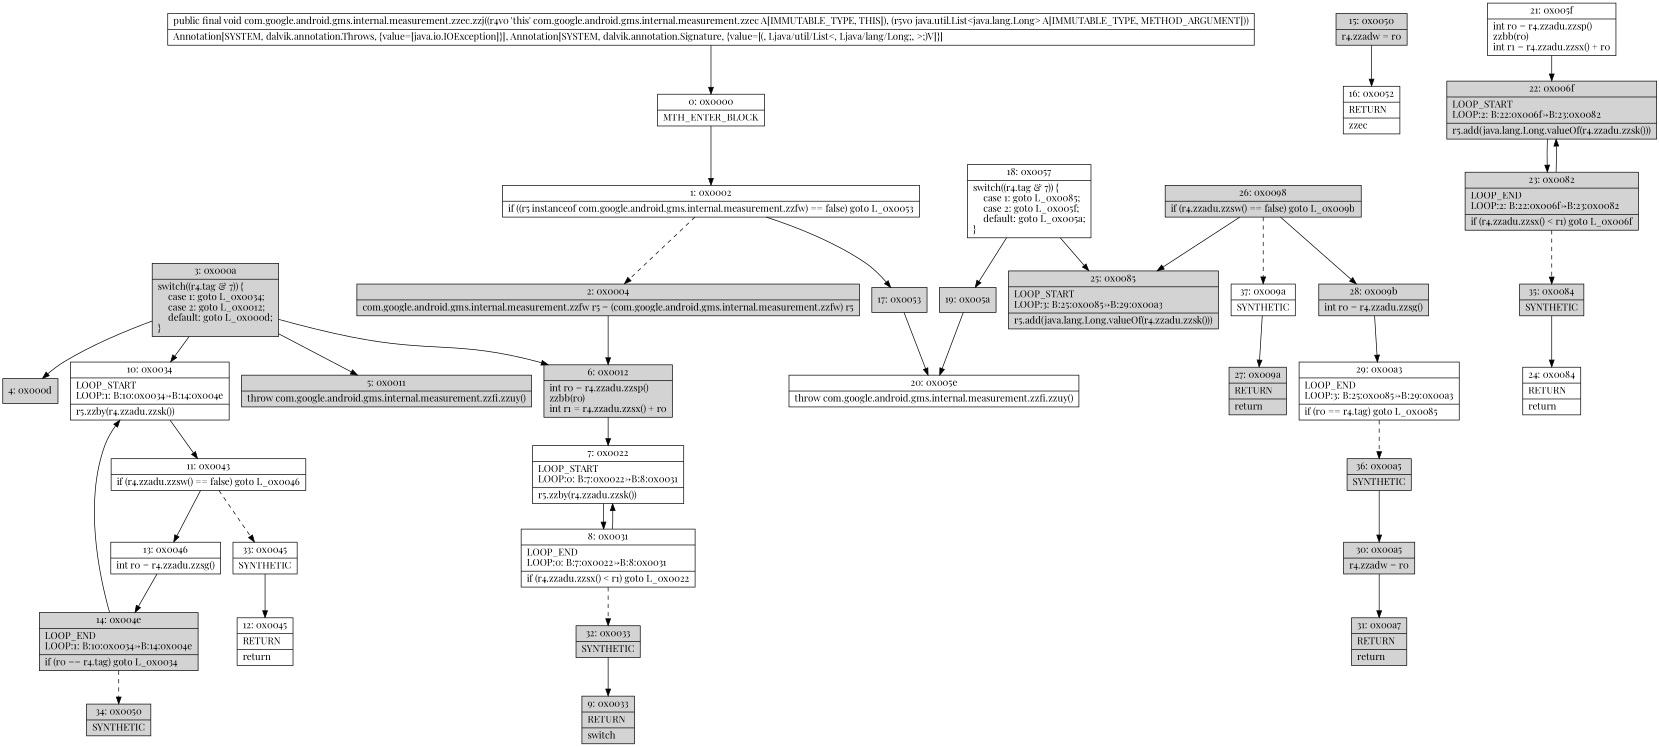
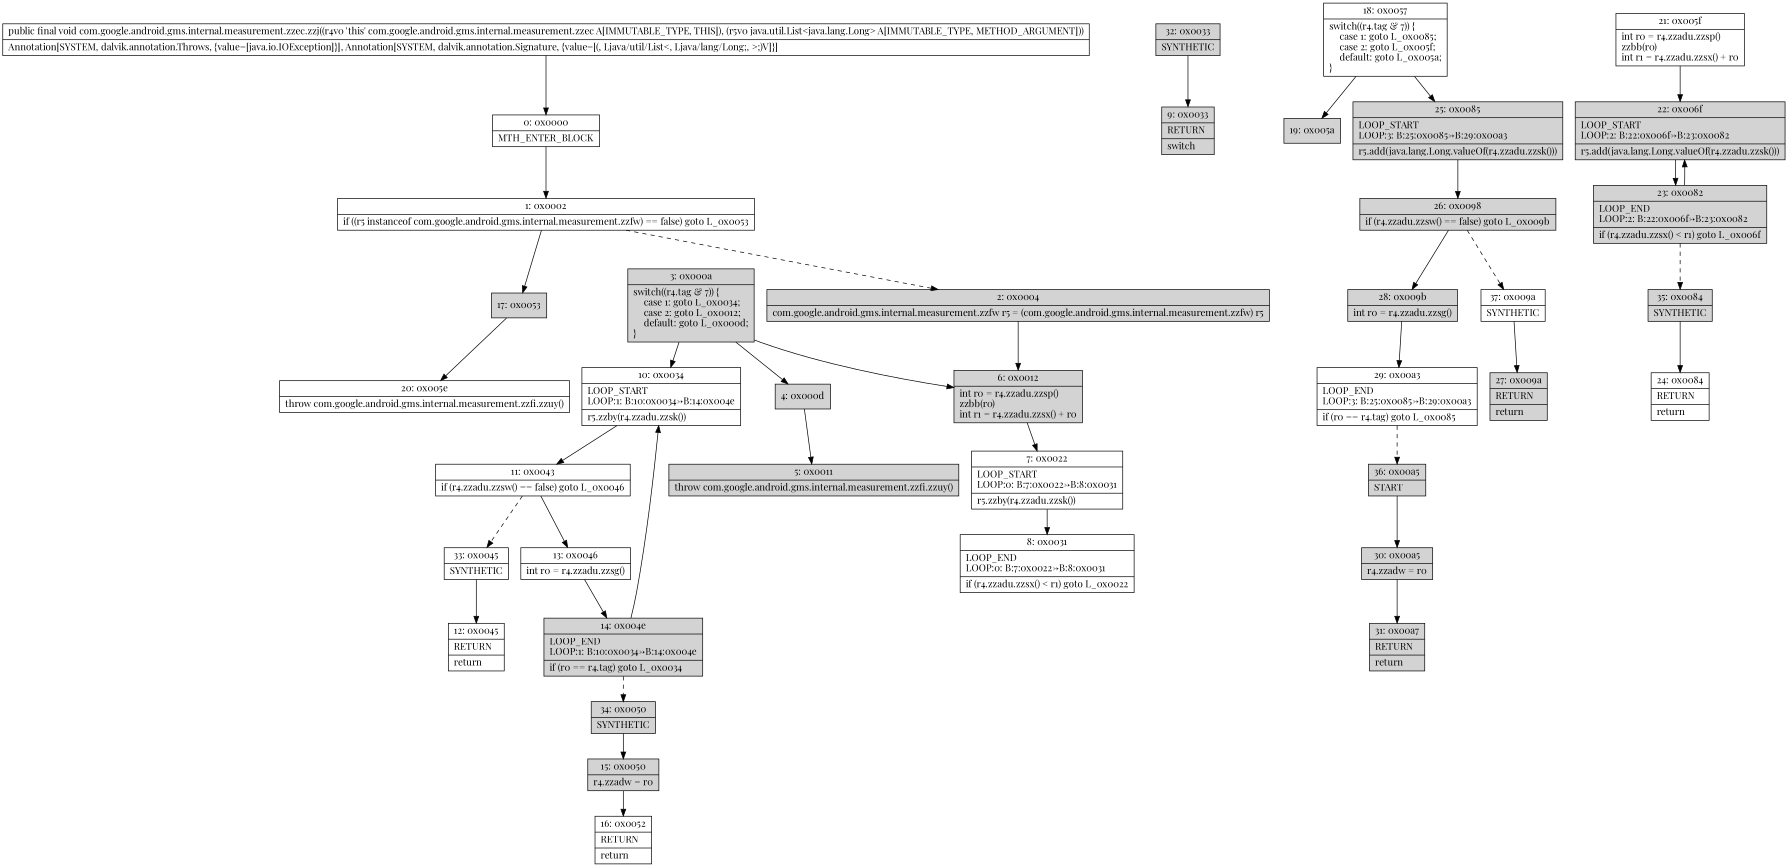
node "16: 0x0052": text "zzec" -> "return"
edge "26: 0x0098" -> "25: 0x0085": reversed
edge "19: 0x005a" -> "20: 0x005e": removed
edge "3: 0x000a" -> "5: 0x0011": now "4: 0x000d" -> "5: 0x0011"
node "36: 0x00a5": text "SYNTHETIC" -> "START"
edge "8: 0x0031" -> "7: 0x0022": removed
edge "8: 0x0031" -> "32: 0x0033": removed
edge "34: 0x0050" -> "15: 0x0050": added
